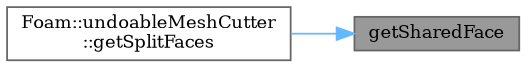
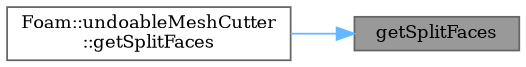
node "getSharedFace": label "getSharedFace" -> "getSplitFaces"
